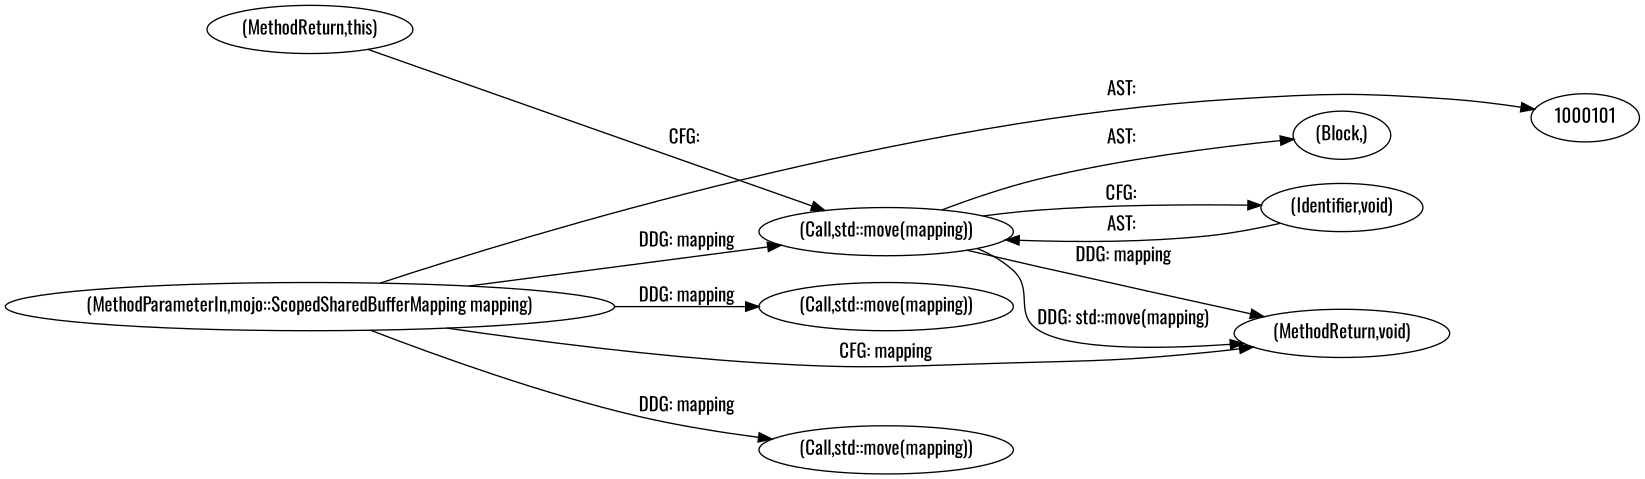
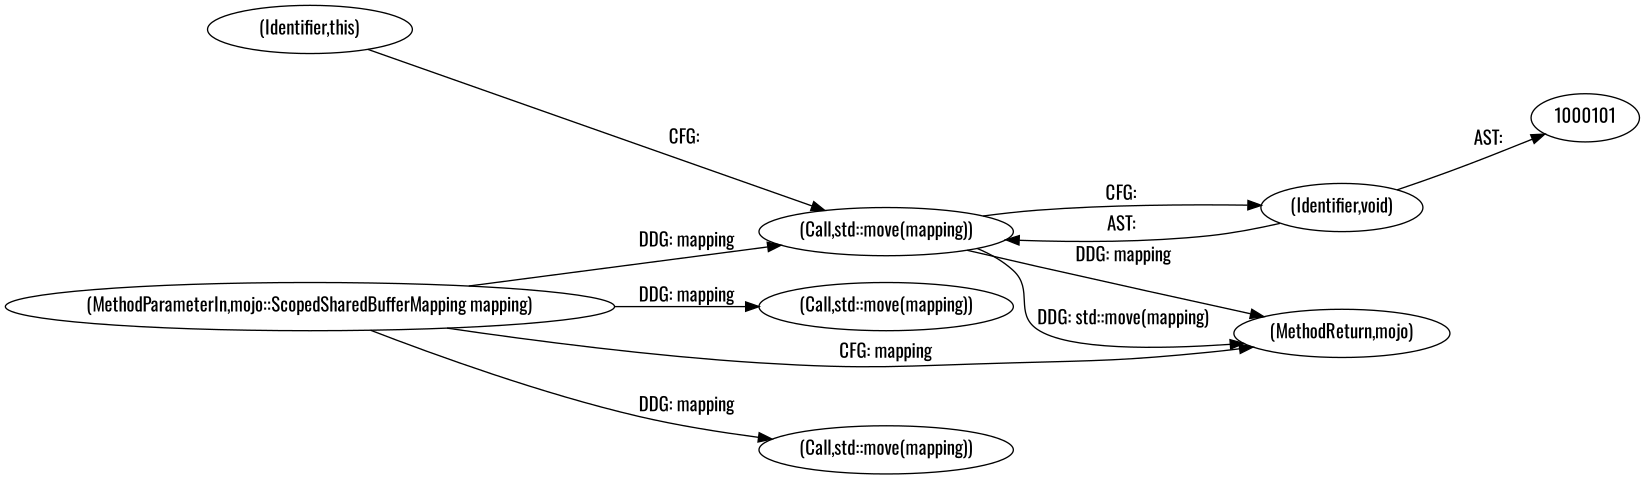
node "(MethodReturn,this)": label "(MethodReturn,this)" -> "(Identifier,this)"
node "(Block,)": removed
edge "(MethodParameterIn,mojo::ScopedSharedBufferMapping mapping)" -> "1000101": now "(Identifier,void)" -> "1000101"
node "(MethodReturn,void)": label "(MethodReturn,void)" -> "(MethodReturn,mojo)"
